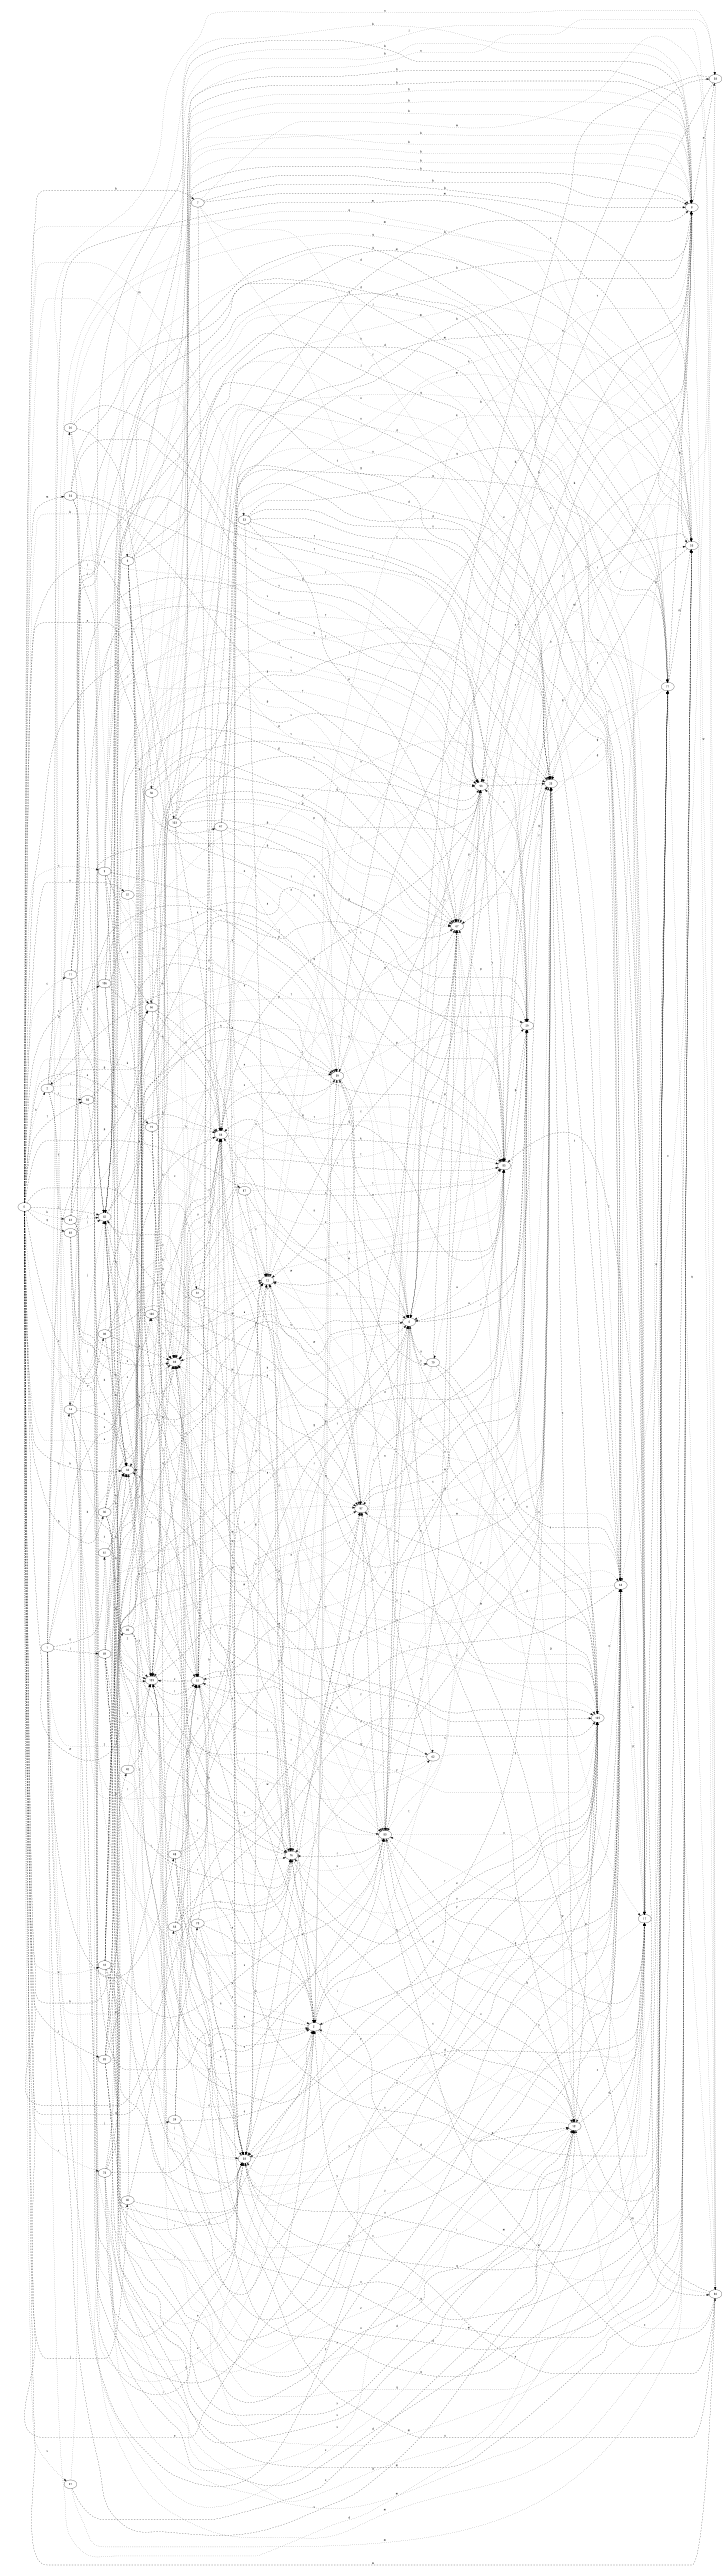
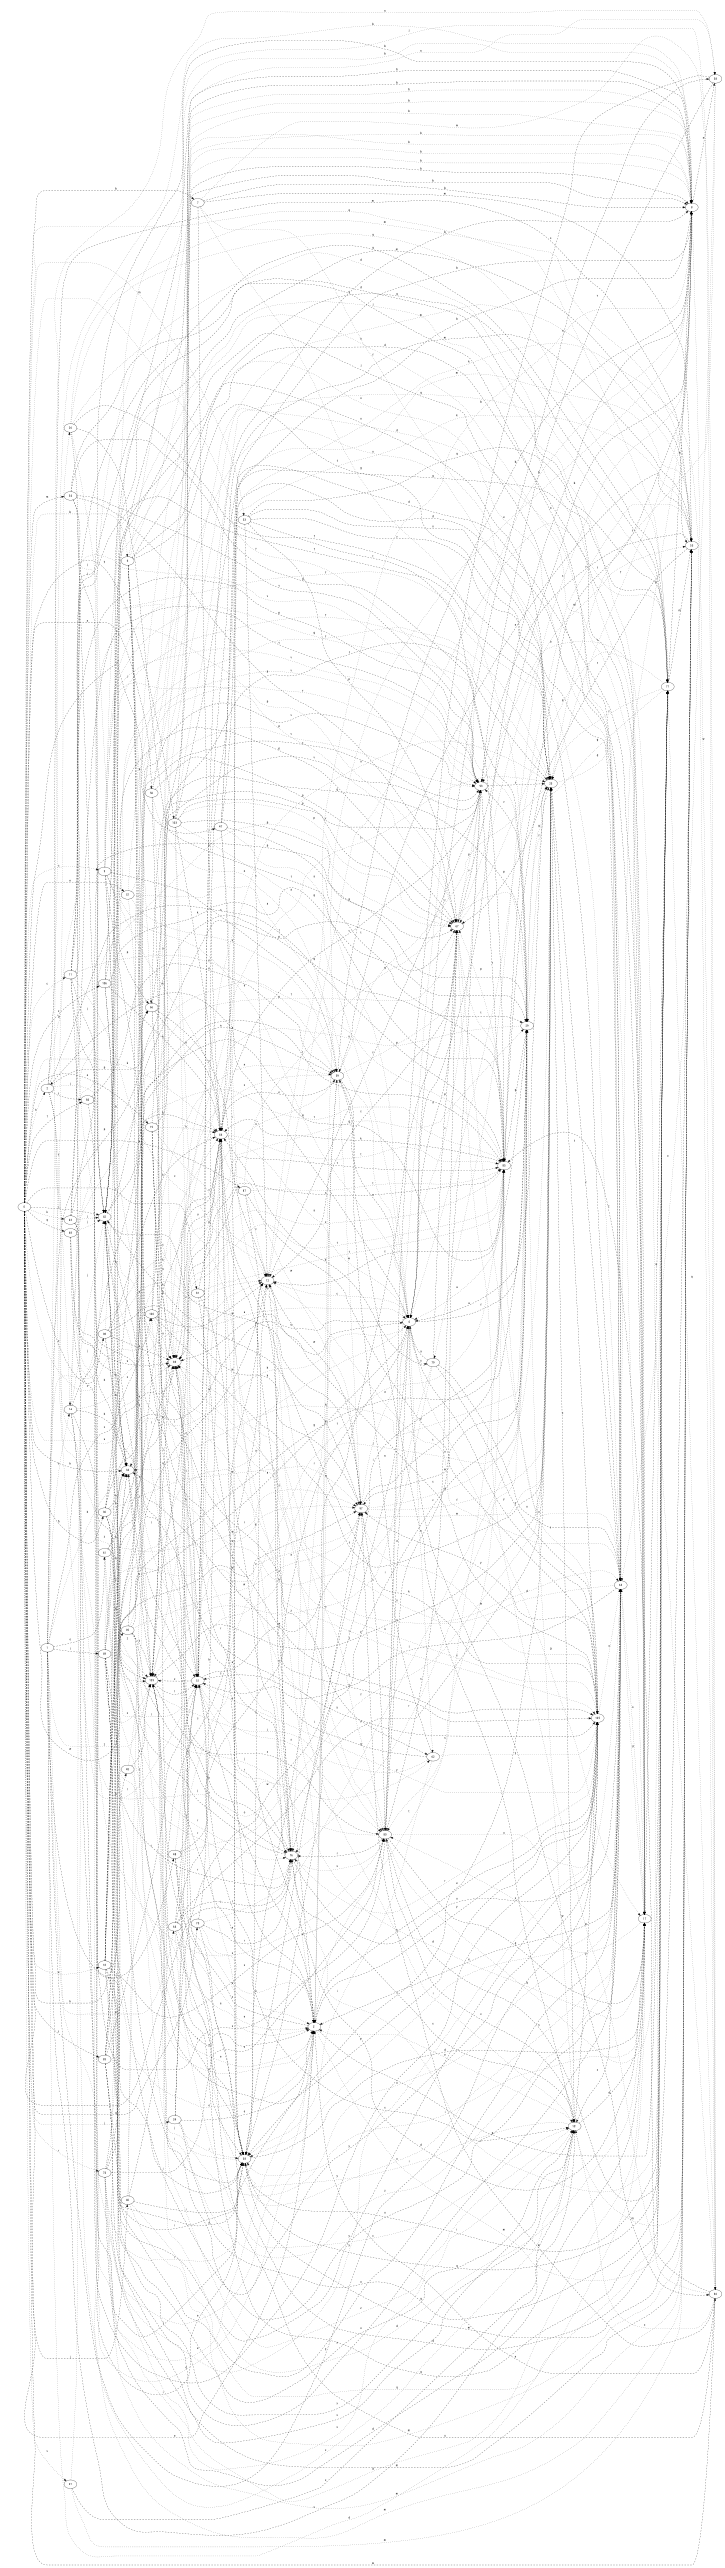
edge "48" -> "85": style dashed -> dotted
